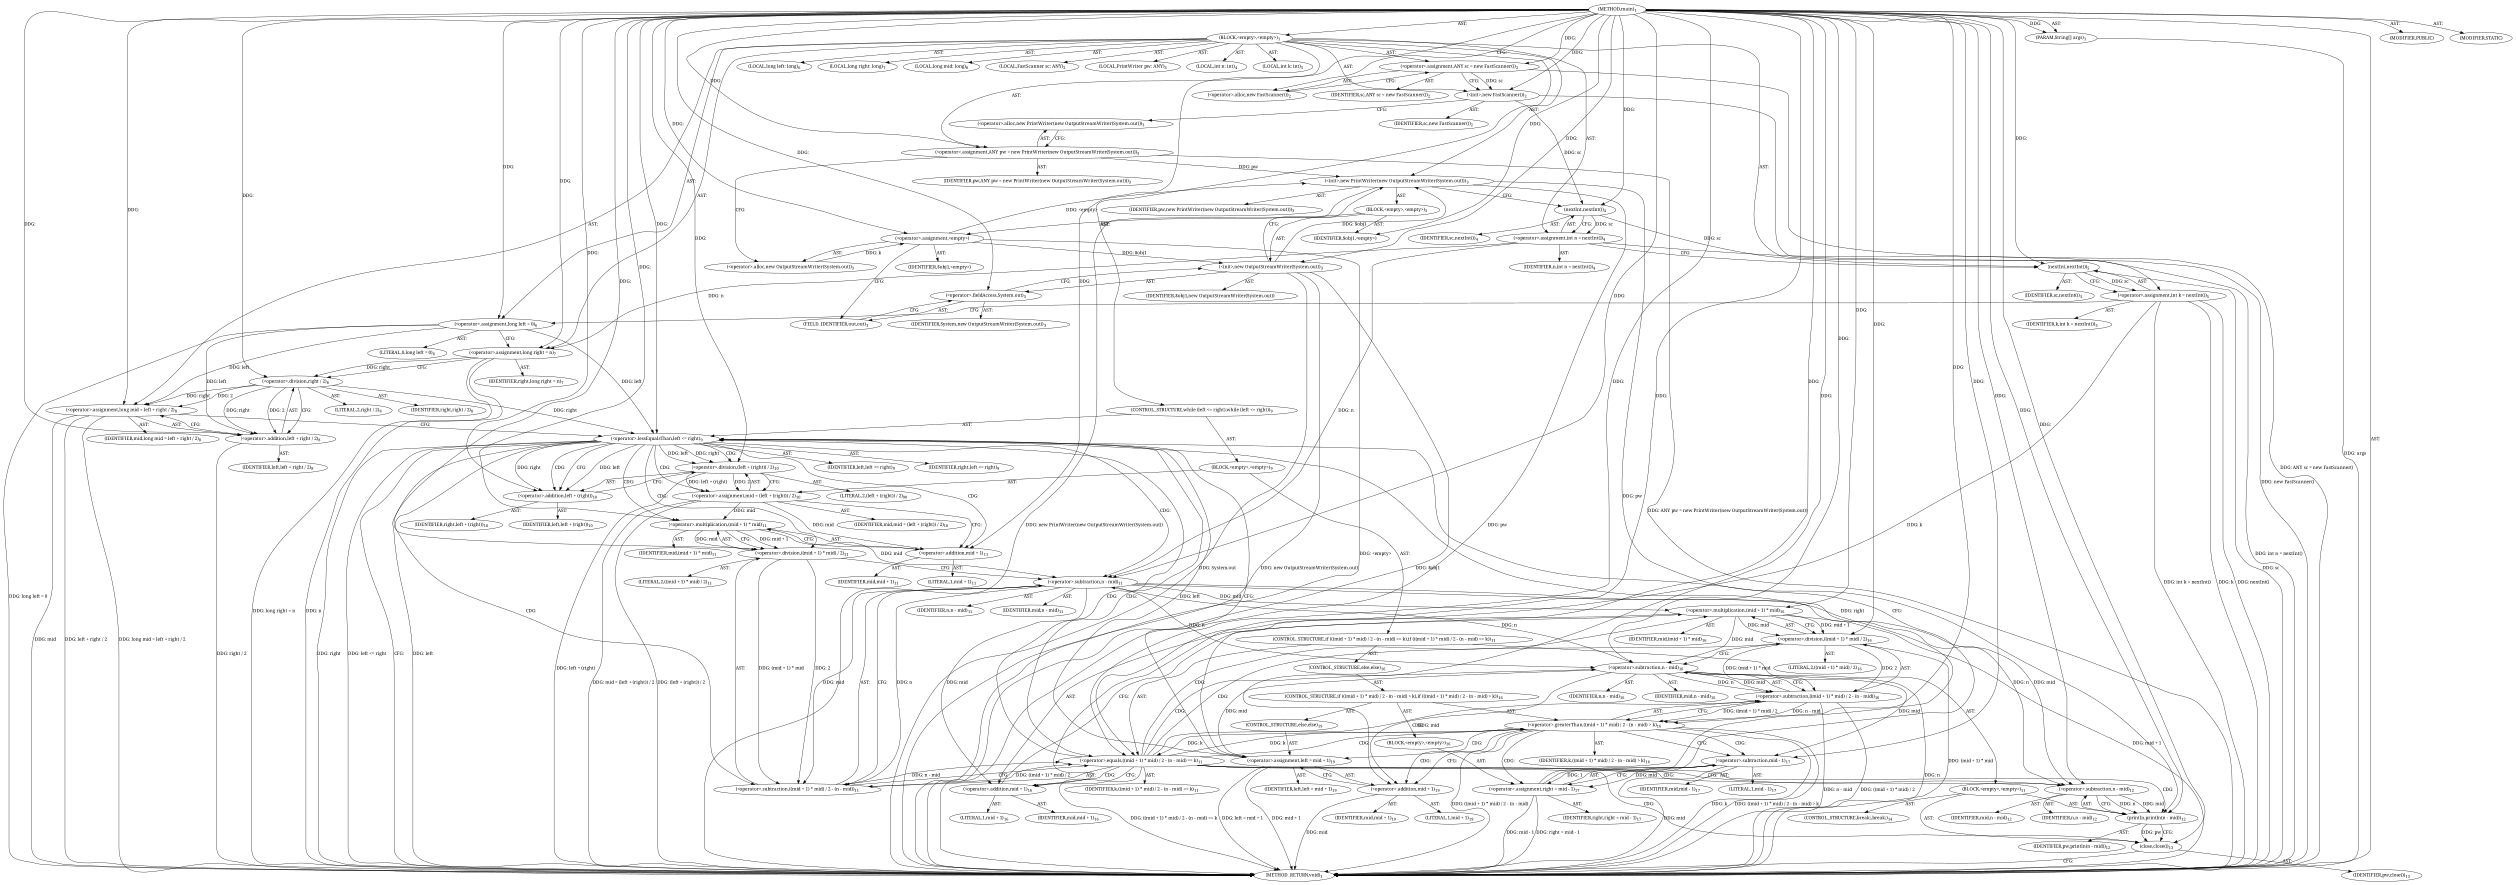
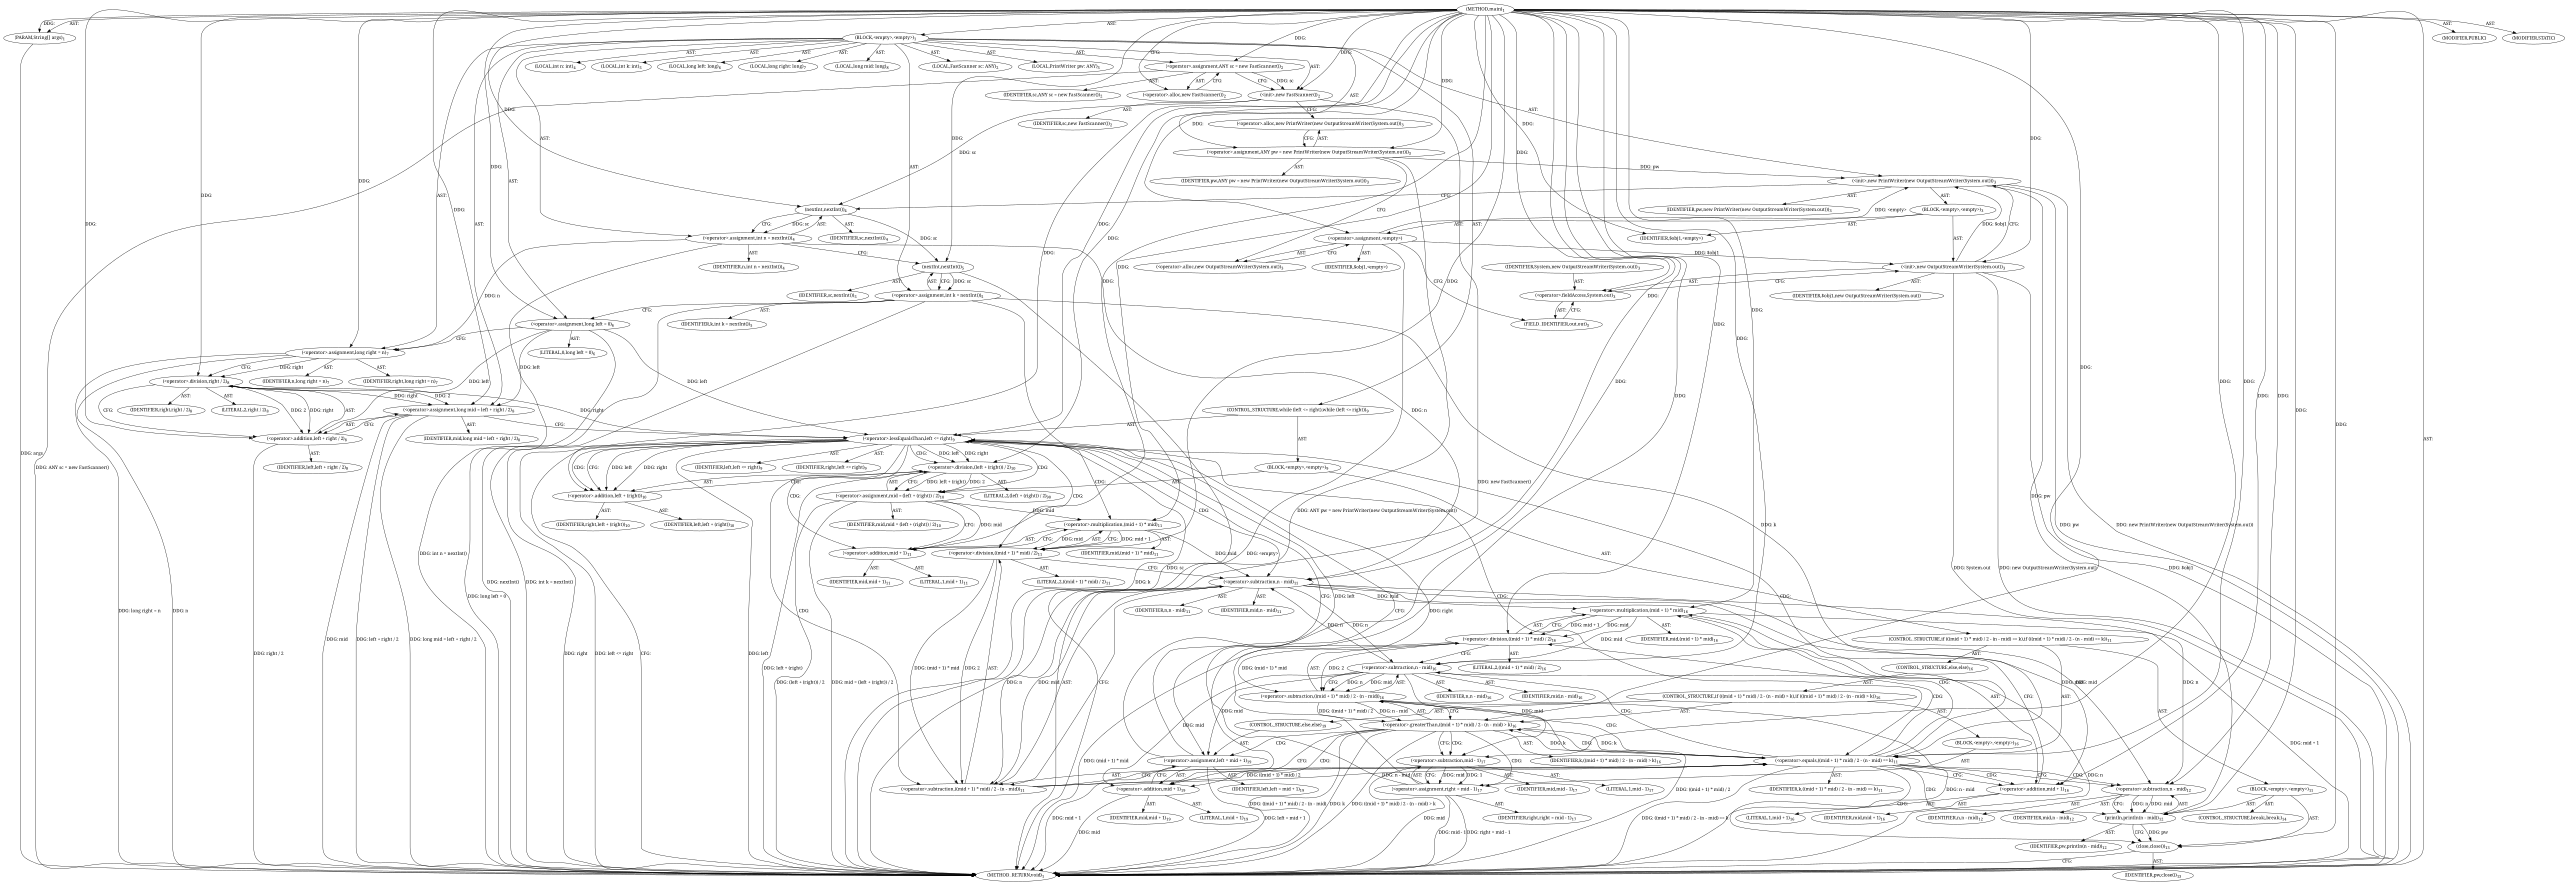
edge "(<operator>.alloc,new OutputStreamWriter(System.out))" -> "(<operator>.assignment,<empty>)": label "DDG: k" -> "CFG: "
edge "(<operator>.fieldAccess,System.out)" -> "(IDENTIFIER,System,new OutputStreamWriter(System.out))": reversed
node "(IDENTIFIER,n,long right = n)": added
